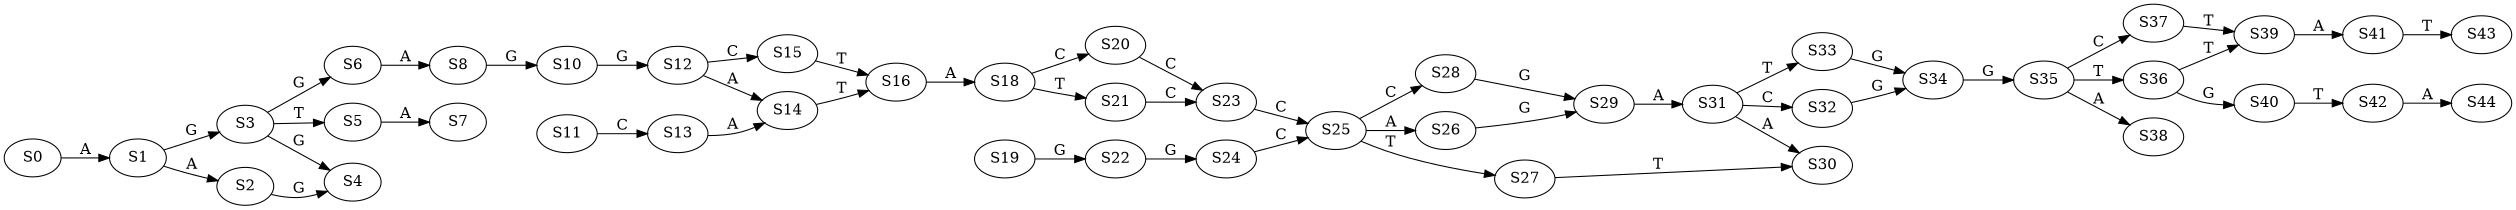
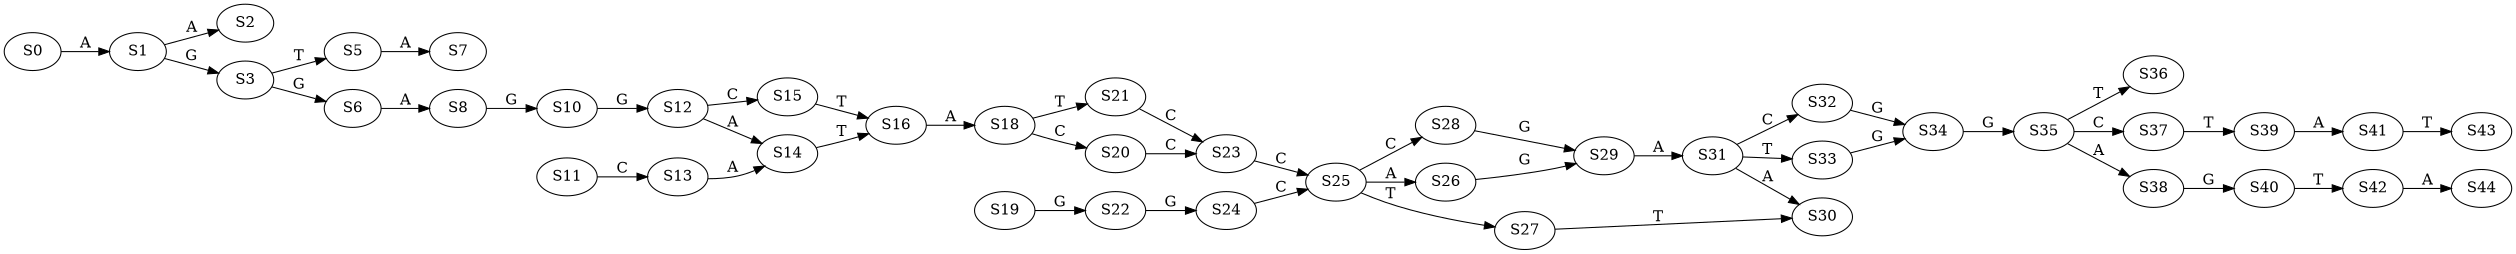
edge "S36" -> "S39": removed, label "T"
edge "S36" -> "S40": now "S38" -> "S40"
node "S4": removed
